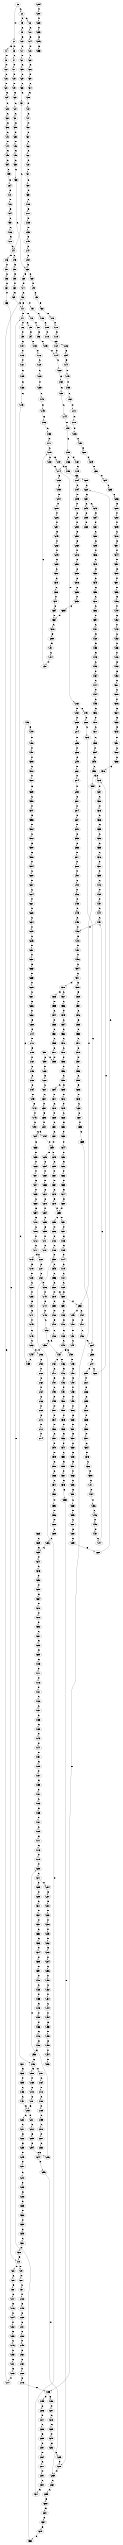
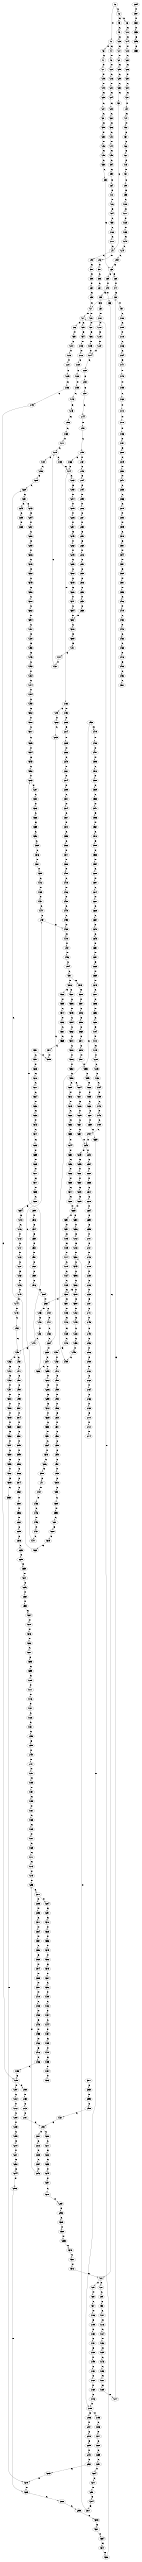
edge "S501" -> "S509": removed, label "C"
edge "S616" -> "S635": now "S616" -> "S623"
